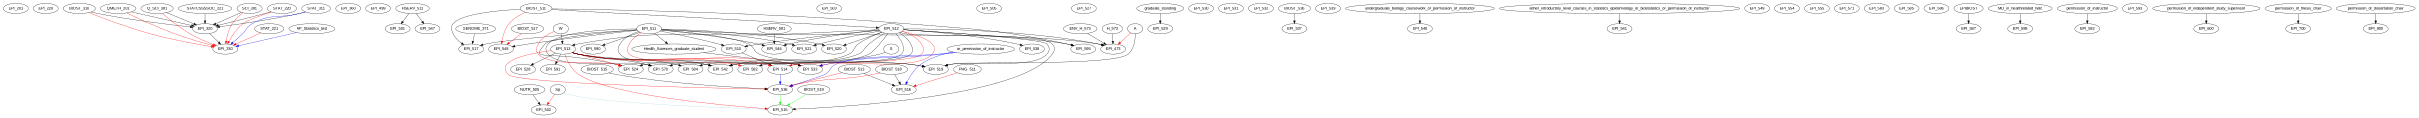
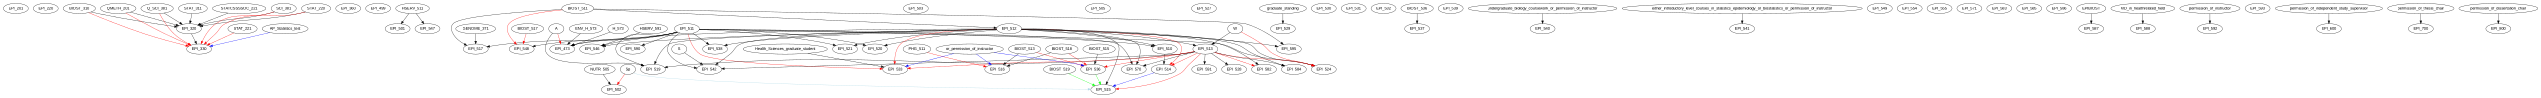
edge "STAT_311" -> "EPI_330": removed
edge "EPI_511" -> "Health_Sciences_graduate_student": now "EPI_511" -> "EPI_538"
edge "EPI_514" -> "EPI_536": now "EPI_514" -> "EPI_515"
